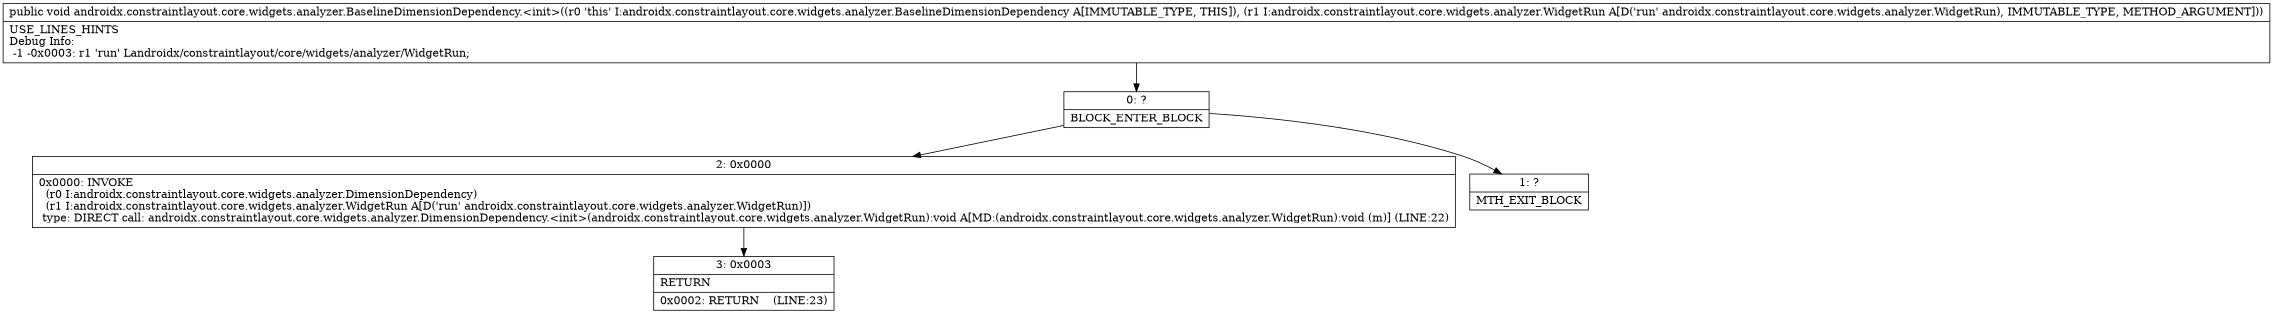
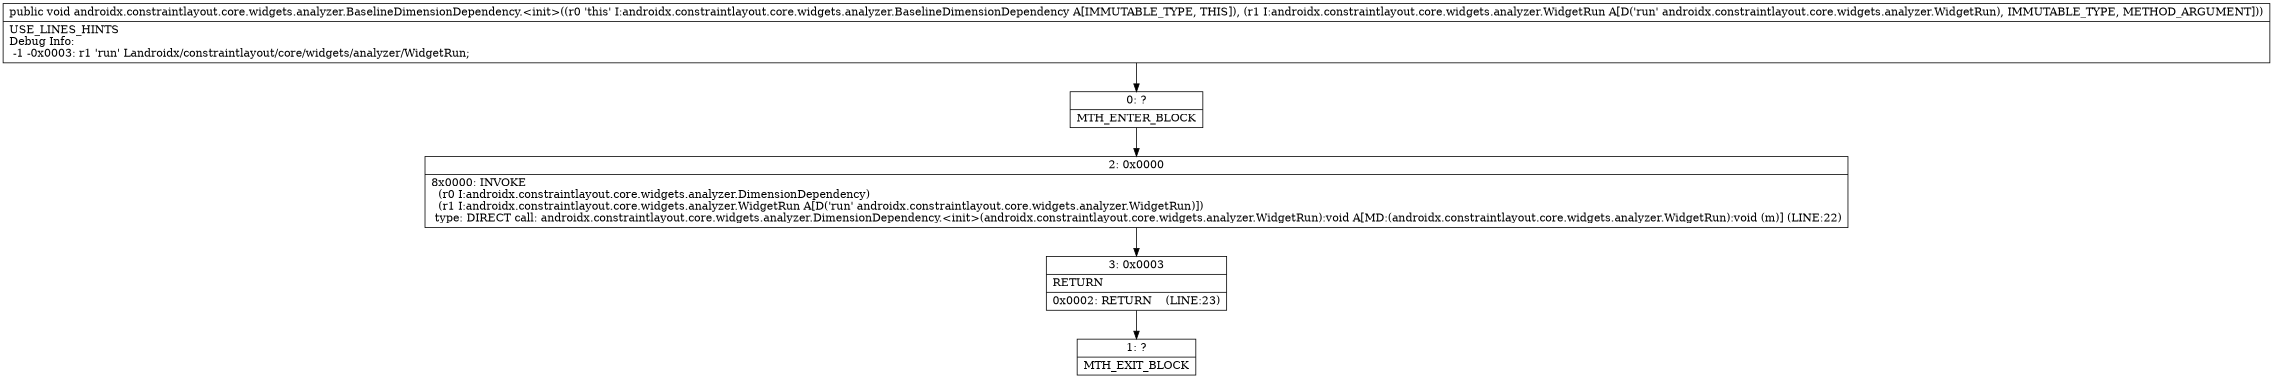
node "0: ?": text "BLOCK_ENTER_BLOCK" -> "MTH_ENTER_BLOCK"
edge "0: ?" -> "1: ?": now "3: 0x0003" -> "1: ?"
node "2: 0x0000": text "0x0000: INVOKE" -> "8x0000: INVOKE"
